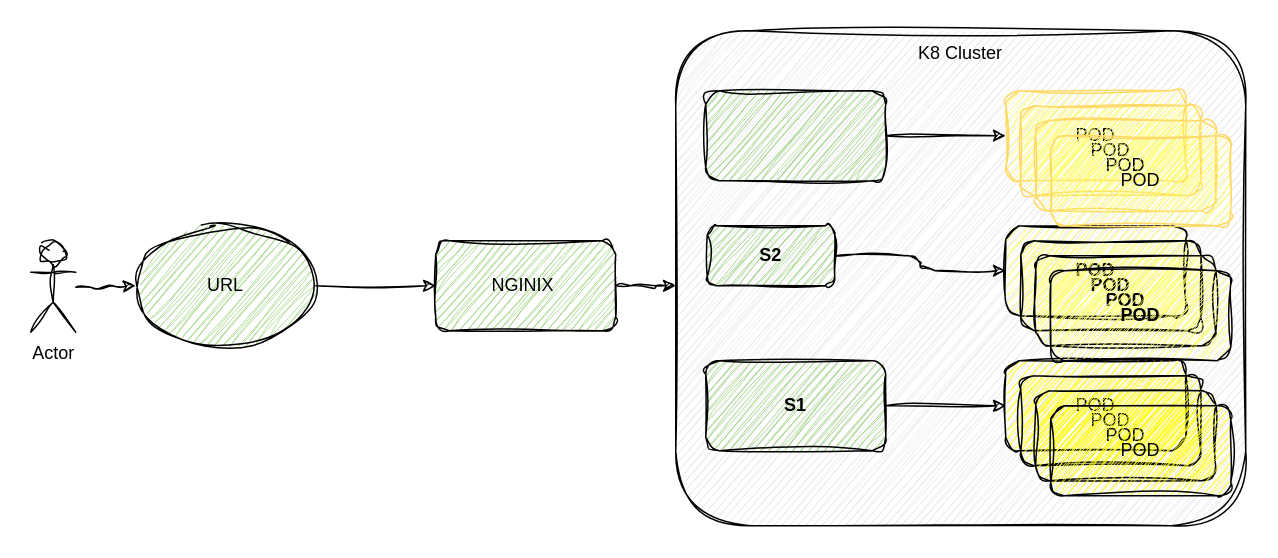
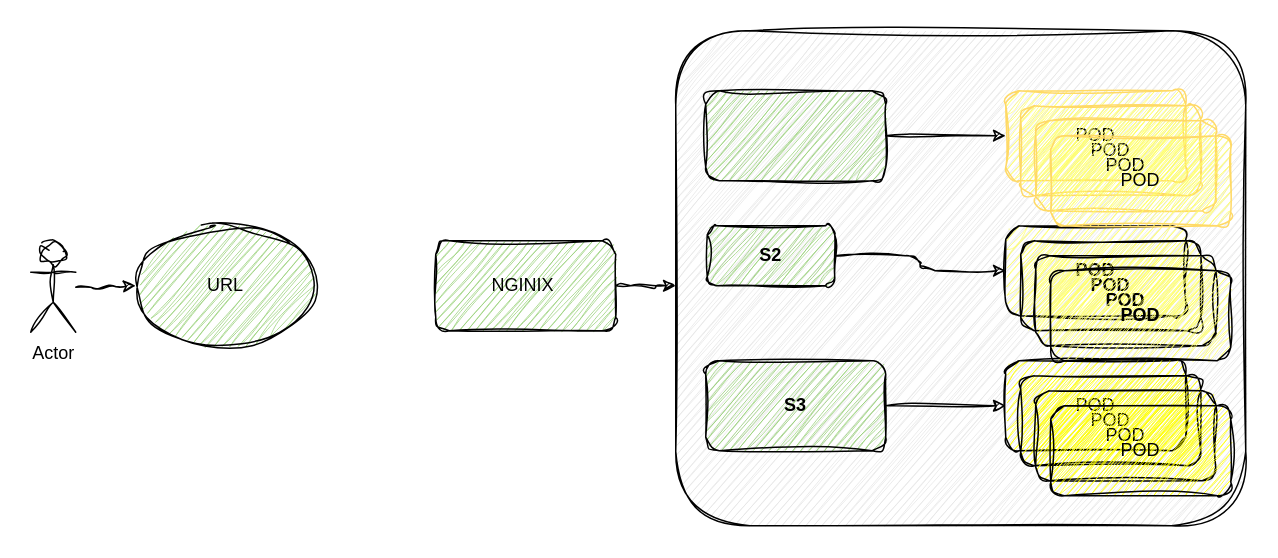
node "K8 Cluster": removed
edge "URL" -> "NGINIX": removed
node "S1": label "S1" -> "S3"
